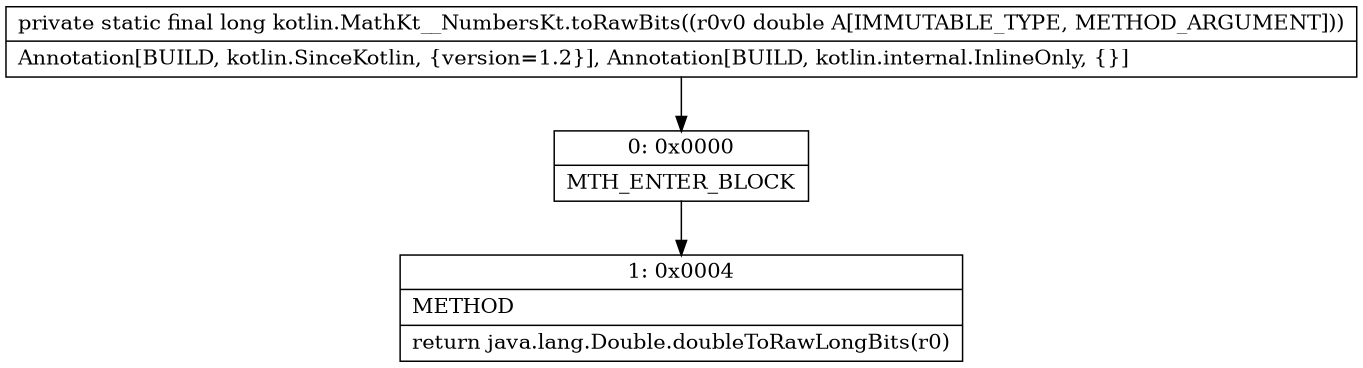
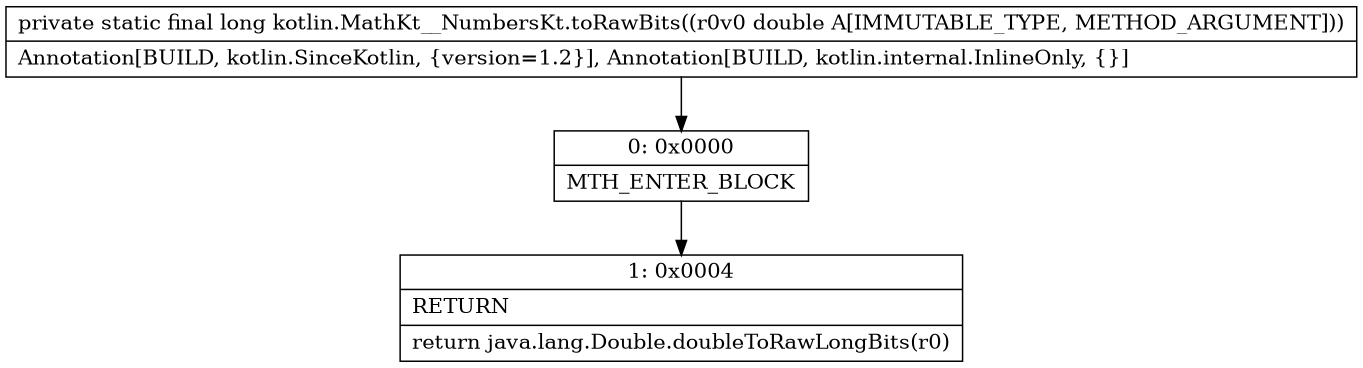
node "1: 0x0004": text "METHOD" -> "RETURN"
